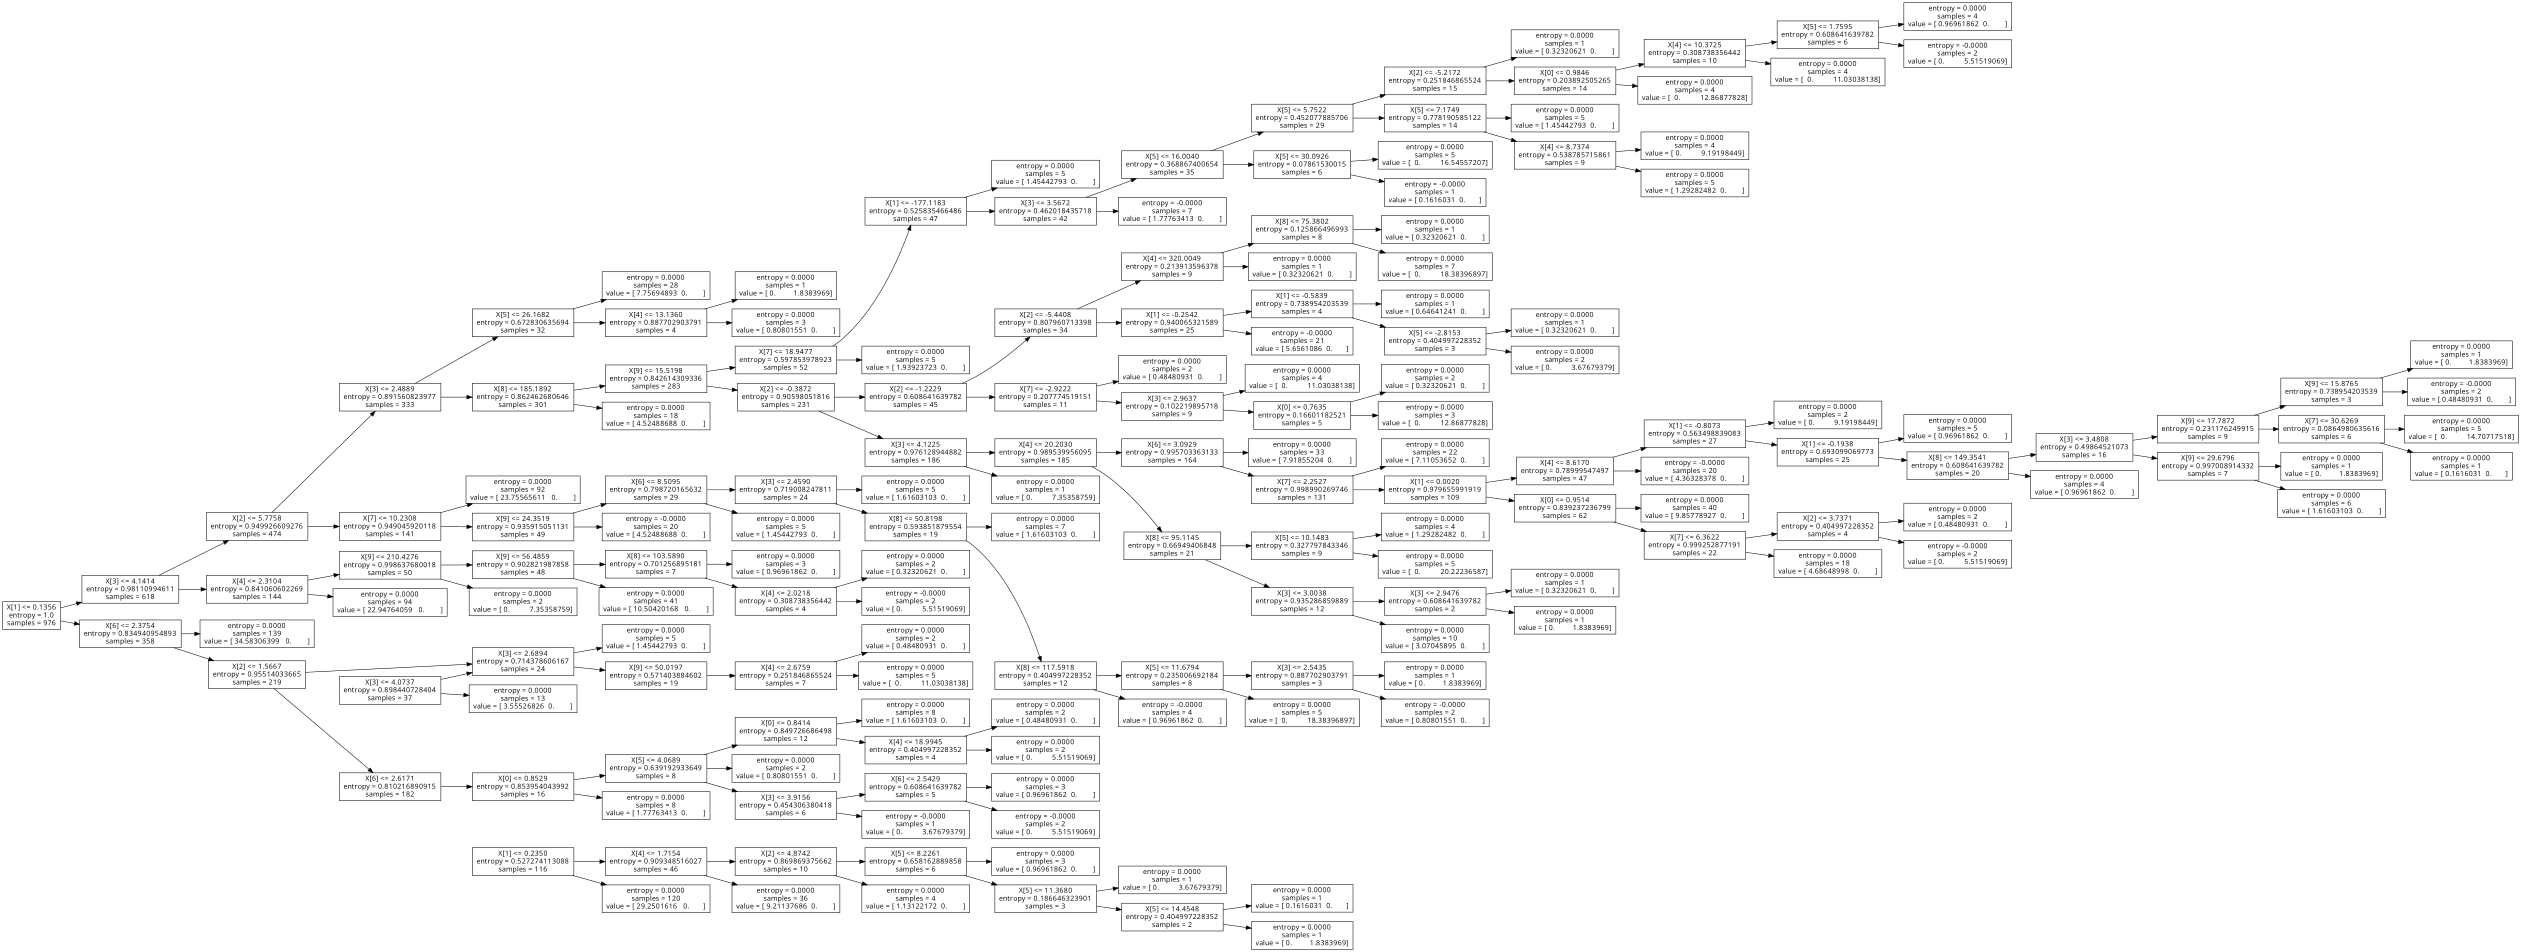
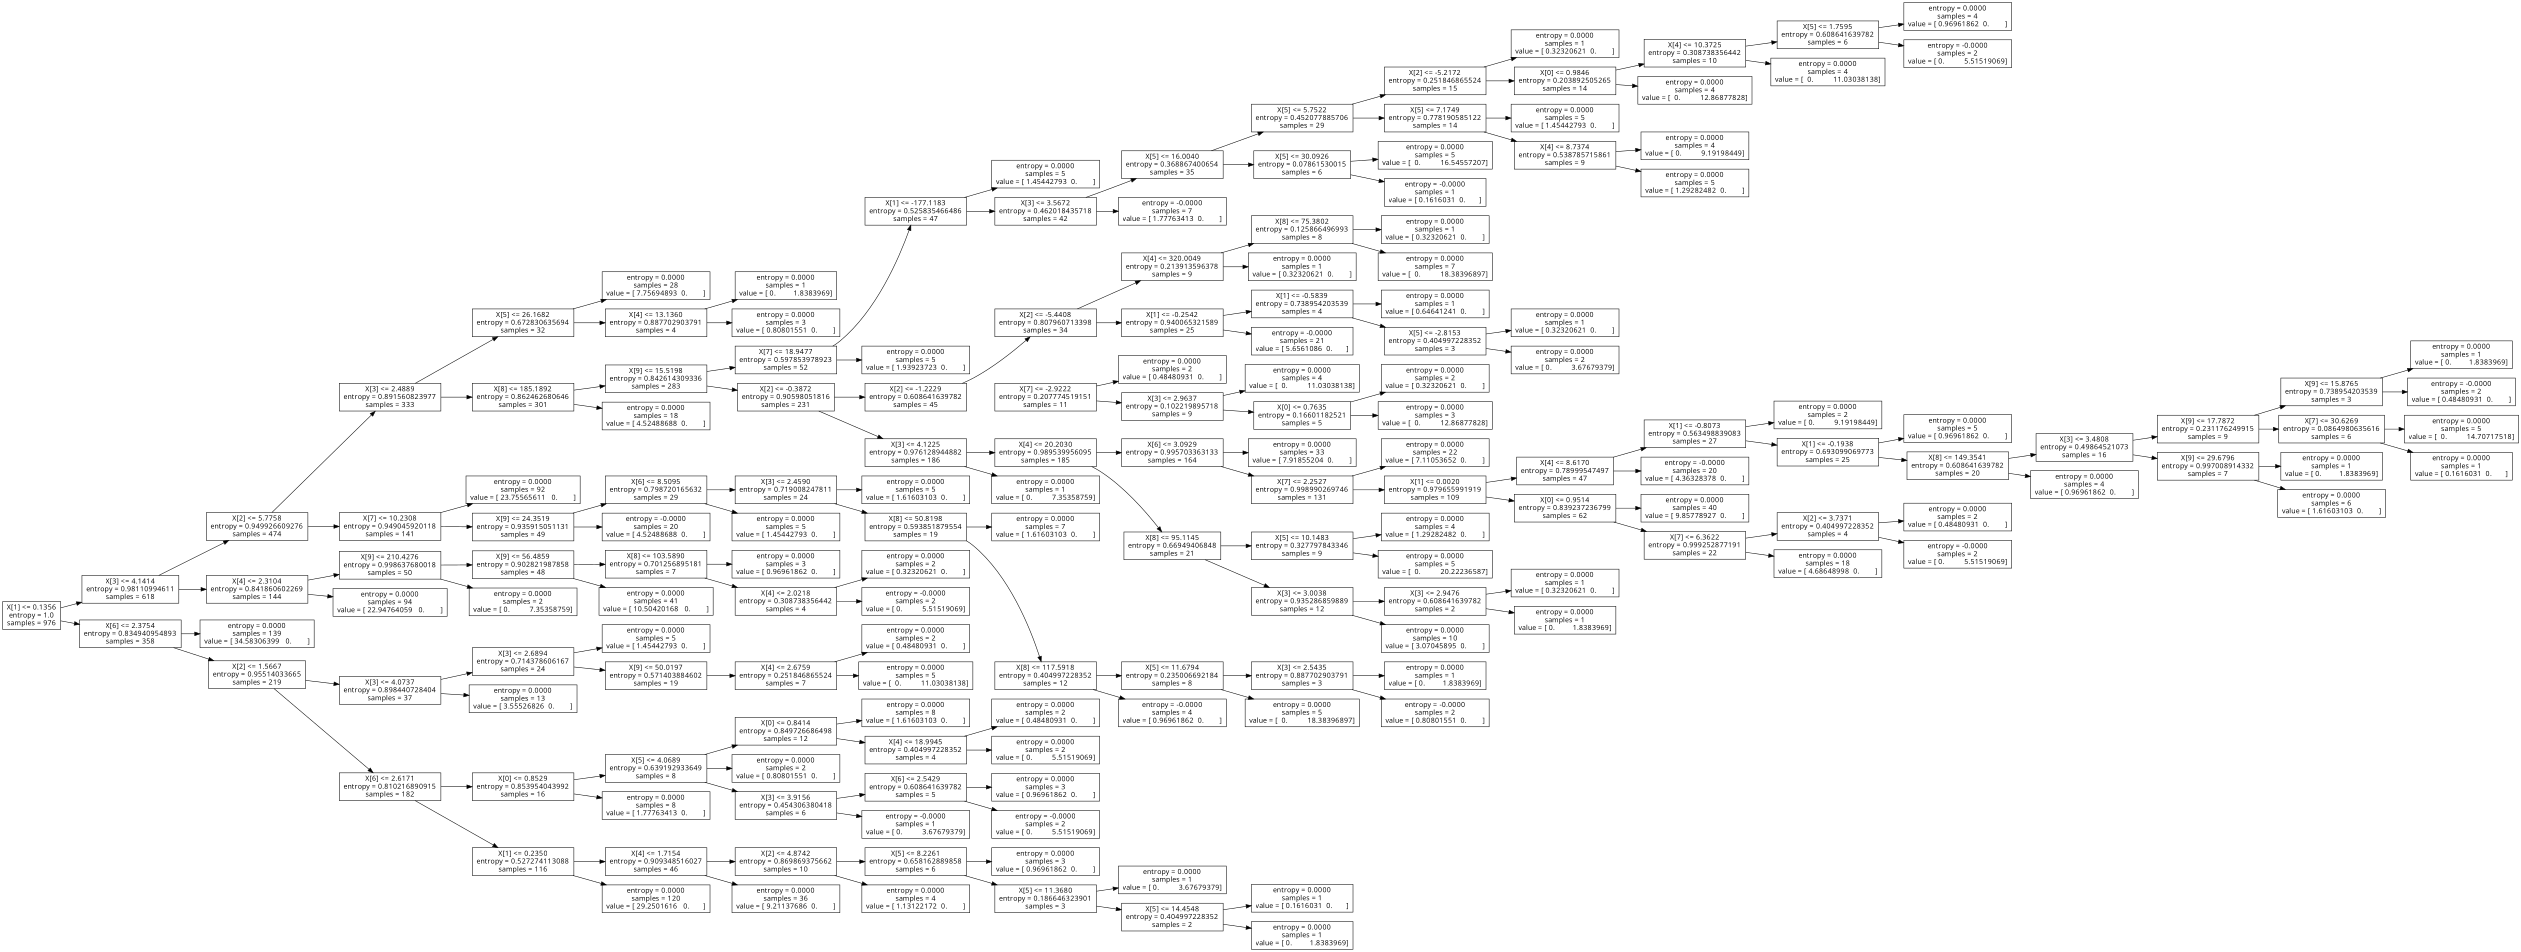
edge "X[2] <= -1.2229 entropy = 0.608641639782 samples = 45" -> "X[7] <= -2.9222 entropy = 0.207774519151 samples = 11": removed
node "X[4] <= 2.3104 entropy = 0.841060602269 samples = 144": label "X[4] <= 2.3104 entropy = 0.841060602269 samples = 144" -> "X[4] <= 2.3104 entropy = 0.841860602269 samples = 144"
edge "X[2] <= 1.5667 entropy = 0.95514033665 samples = 219" -> "X[3] <= 2.6894 entropy = 0.714378606167 samples = 24": now "X[2] <= 1.5667 entropy = 0.95514033665 samples = 219" -> "X[3] <= 4.0737 entropy = 0.898440728404 samples = 37"
edge "X[6] <= 2.6171 entropy = 0.810216890915 samples = 182" -> "X[1] <= 0.2350 entropy = 0.527274113088 samples = 116": added
